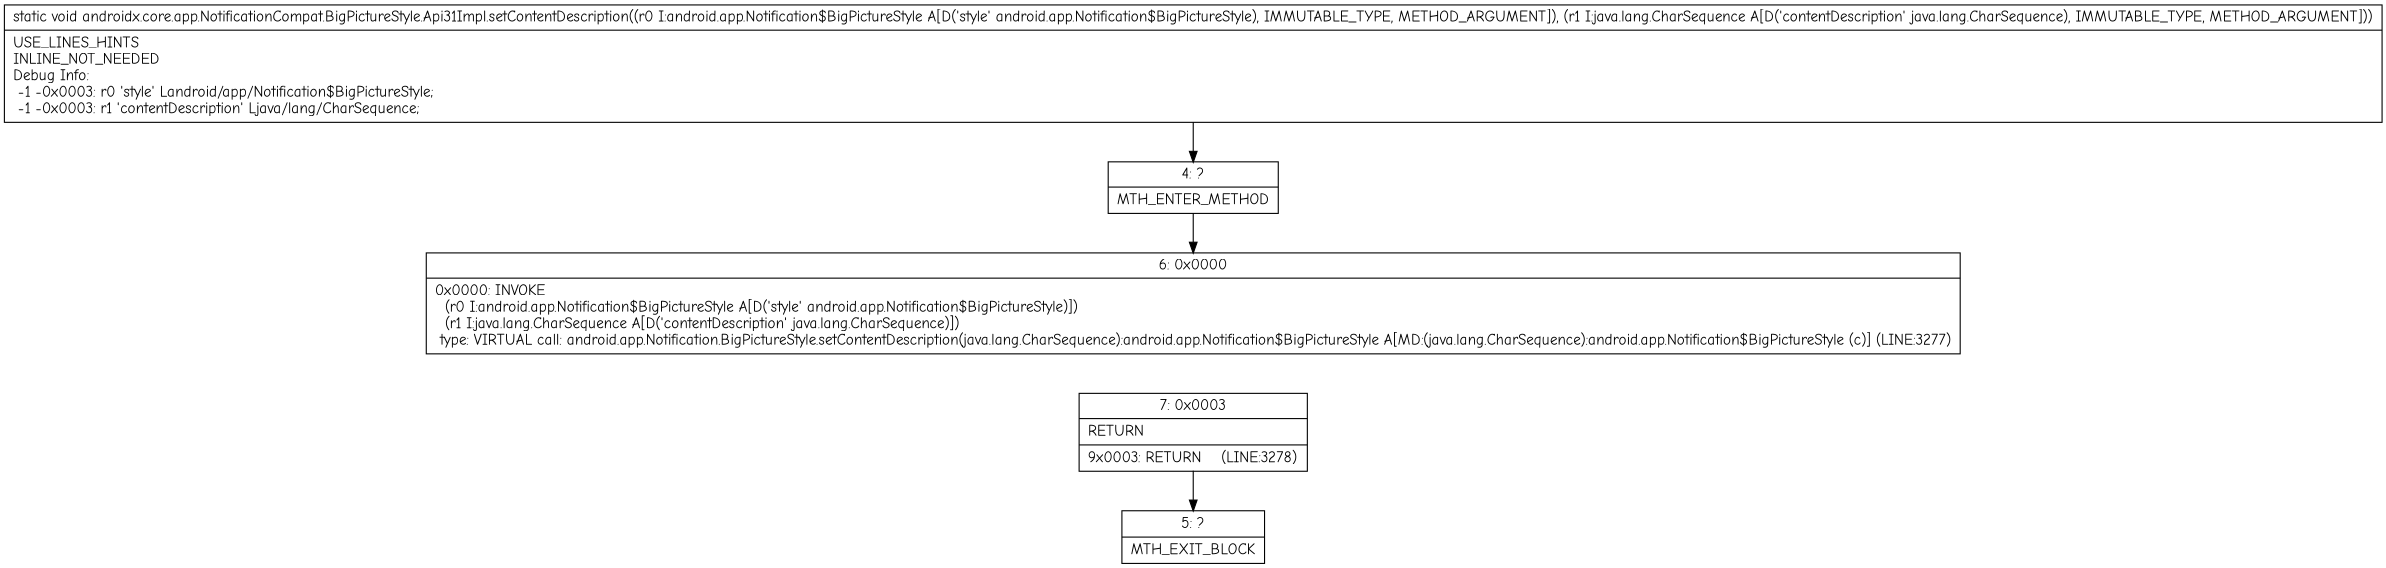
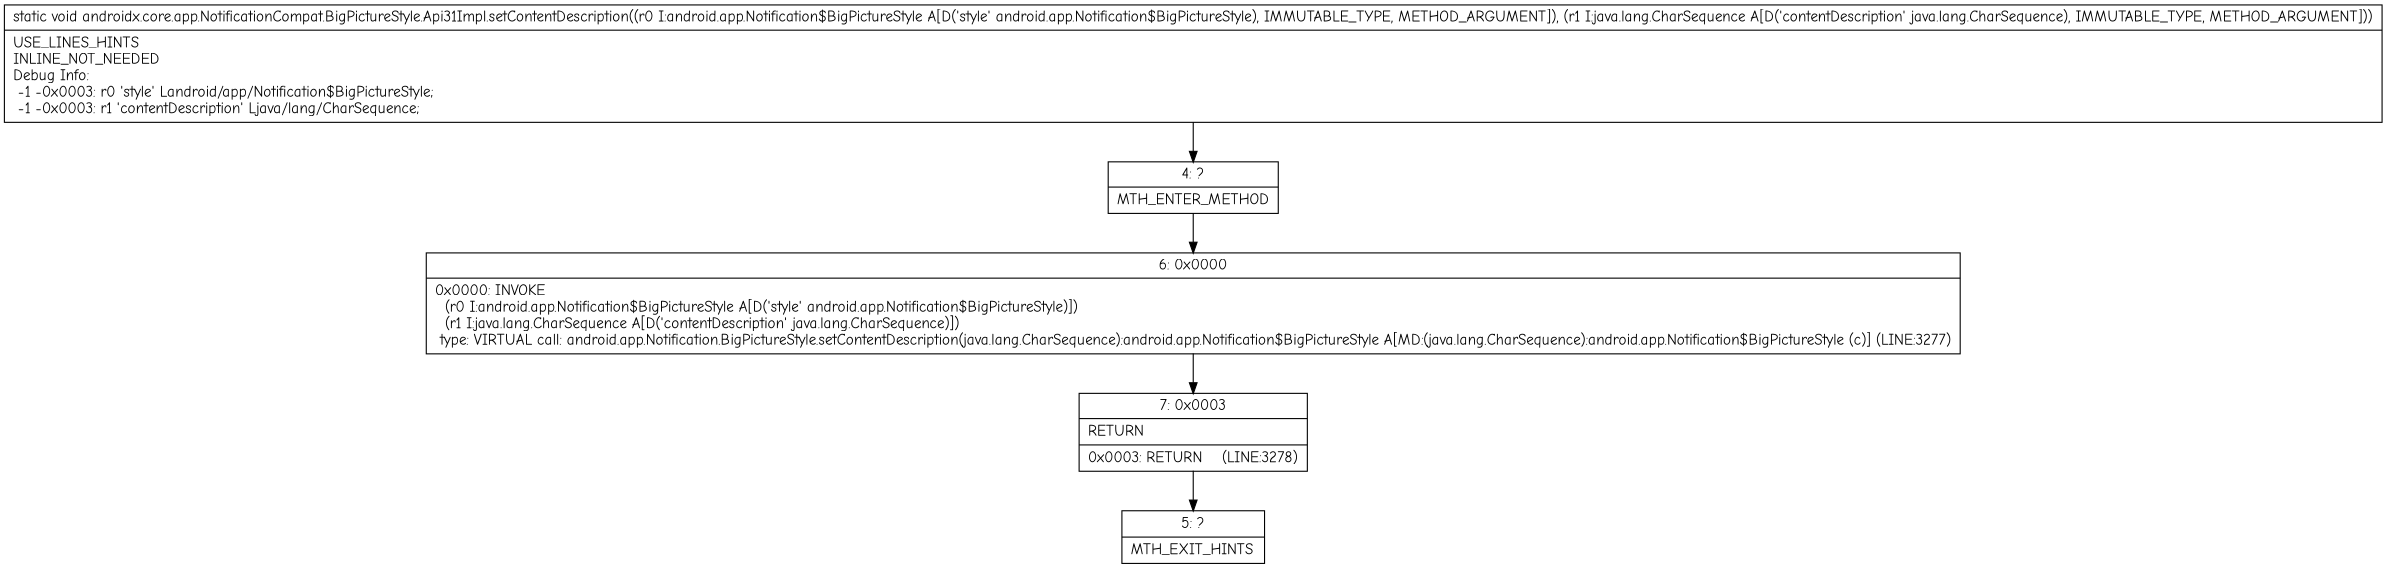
edge "6: 0x0000" -> "7: 0x0003": added
node "7: 0x0003": text "9x0003: RETURN    (LINE:3278)" -> "0x0003: RETURN    (LINE:3278)"
node "5: ?": text "MTH_EXIT_BLOCK" -> "MTH_EXIT_HINTS"
